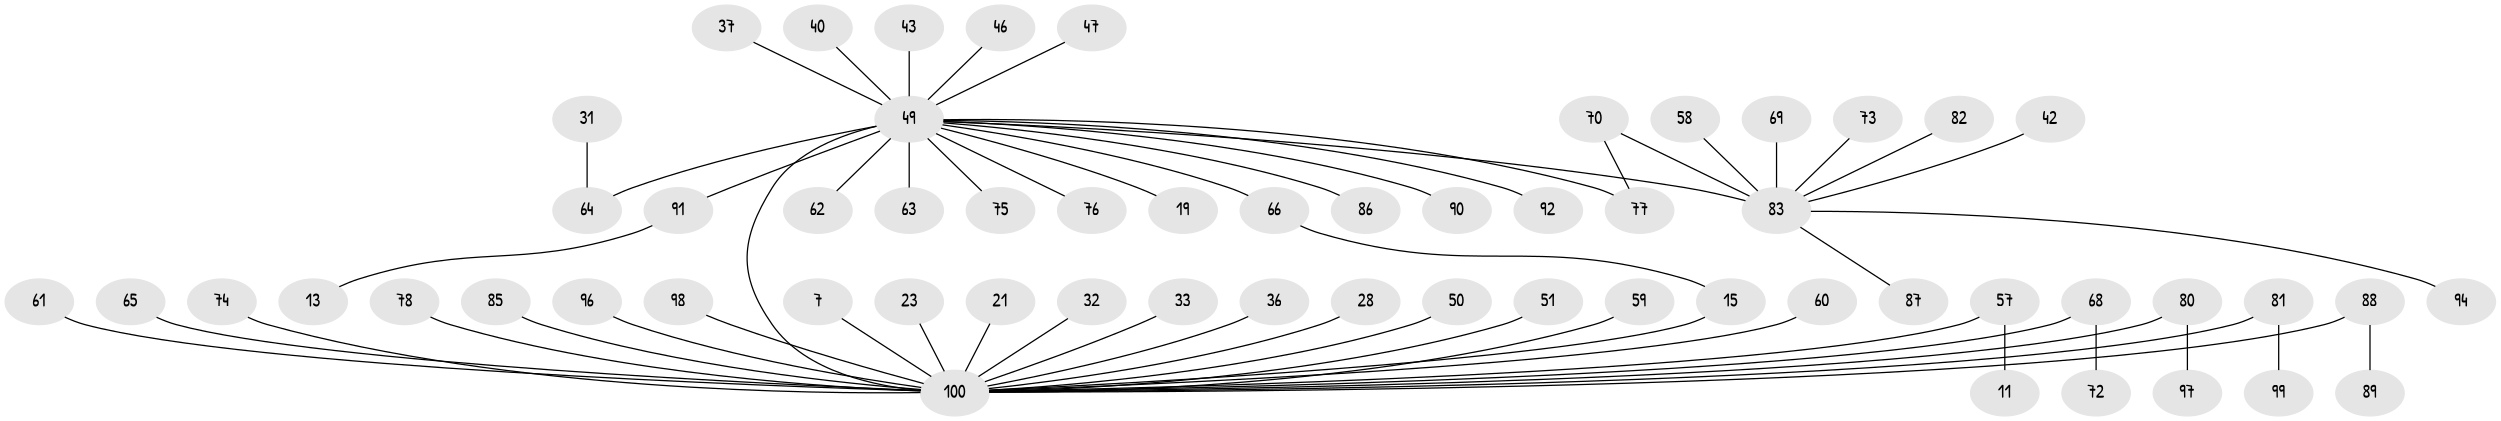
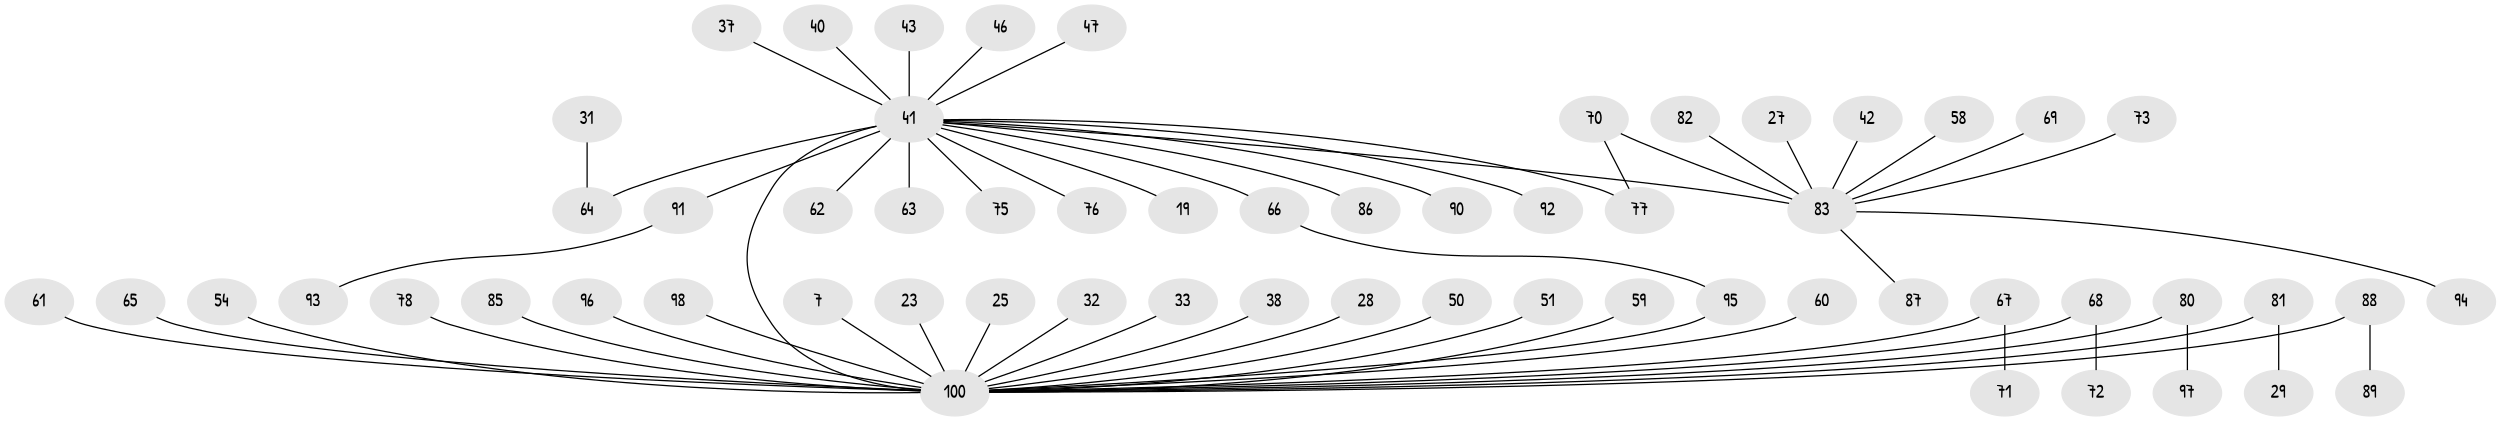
node "49": label "49" -> "41"
node "27": added
node "74": label "74" -> "54"
node "13": label "13" -> "93"
node "21": label "21" -> "25"
node "36": label "36" -> "38"
node "15": label "15" -> "95"
node "57": label "57" -> "67"
node "11": label "11" -> "71"
node "99": label "99" -> "29"
